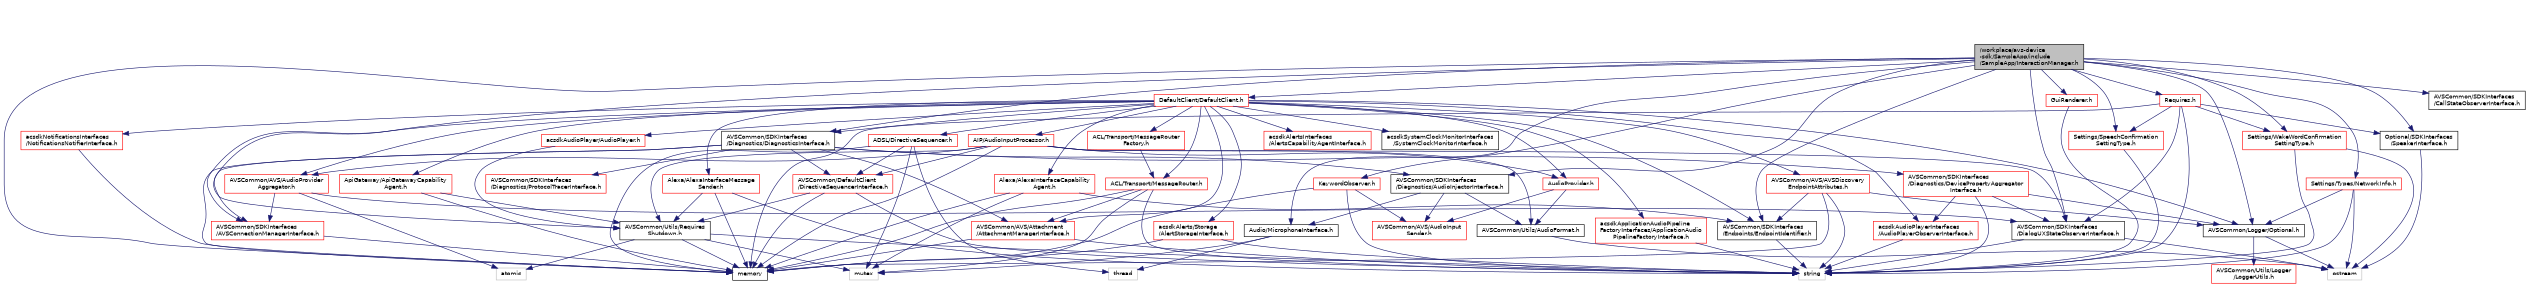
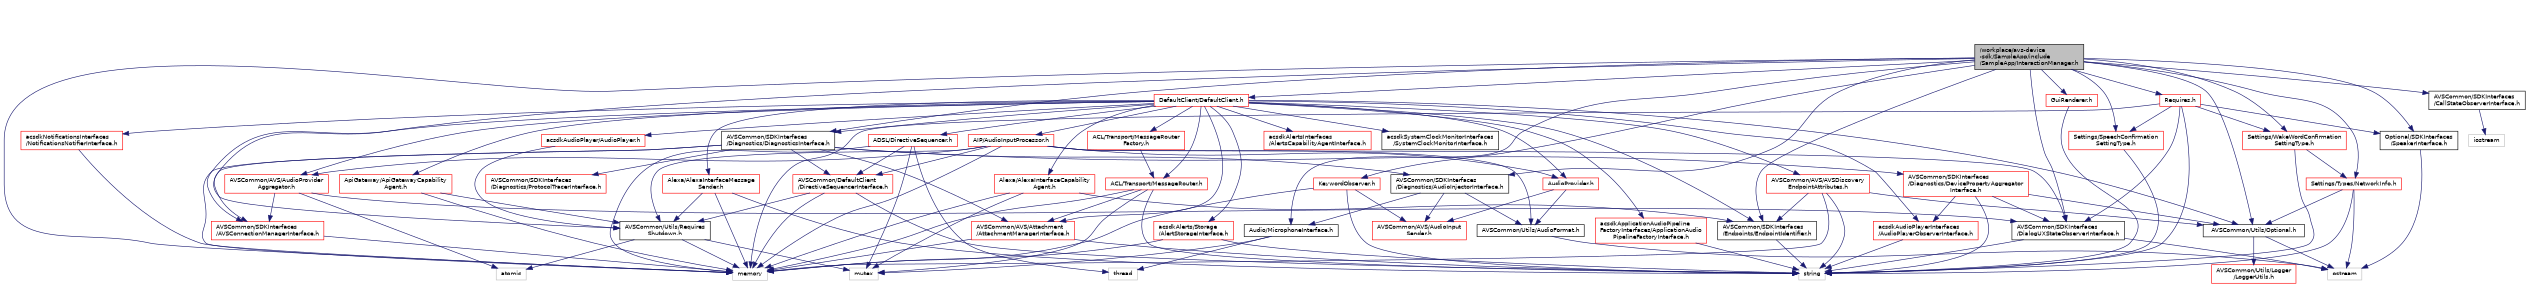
node "iostream": added
edge "Settings/WakeWordConfirmation SettingType.h" -> "ostream": now "Settings/WakeWordConfirmation SettingType.h" -> "Settings/Types/NetworkInfo.h"
node "AVSCommon/Logger/Optional.h": label "AVSCommon/Logger/Optional.h" -> "AVSCommon/Utils/Optional.h"
edge "AVSCommon/Utils/Requires Shutdown.h" -> "string": removed
node "memory": color black -> grey75
